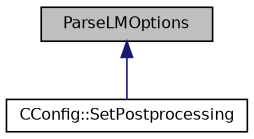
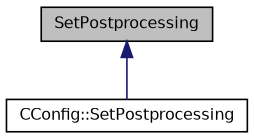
node "ParseLMOptions": label "ParseLMOptions" -> "SetPostprocessing"
